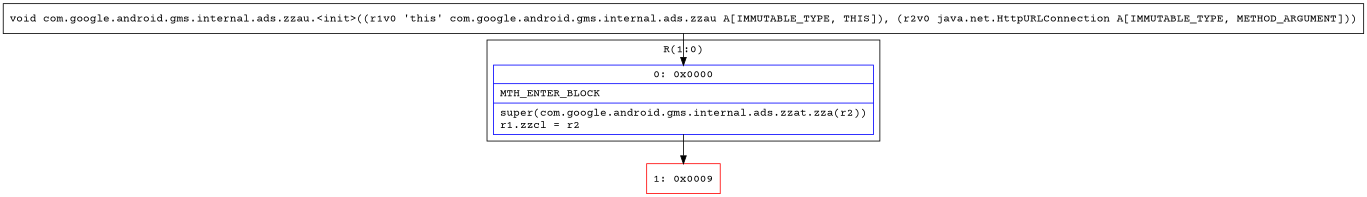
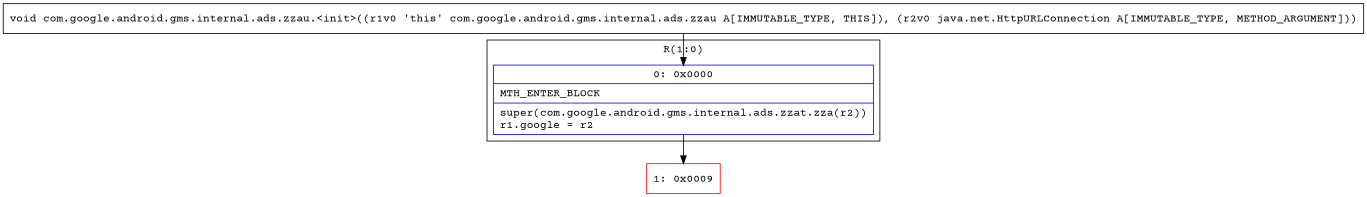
node "0: 0x0000": text "r1.zzcl = r2" -> "r1.google = r2"
